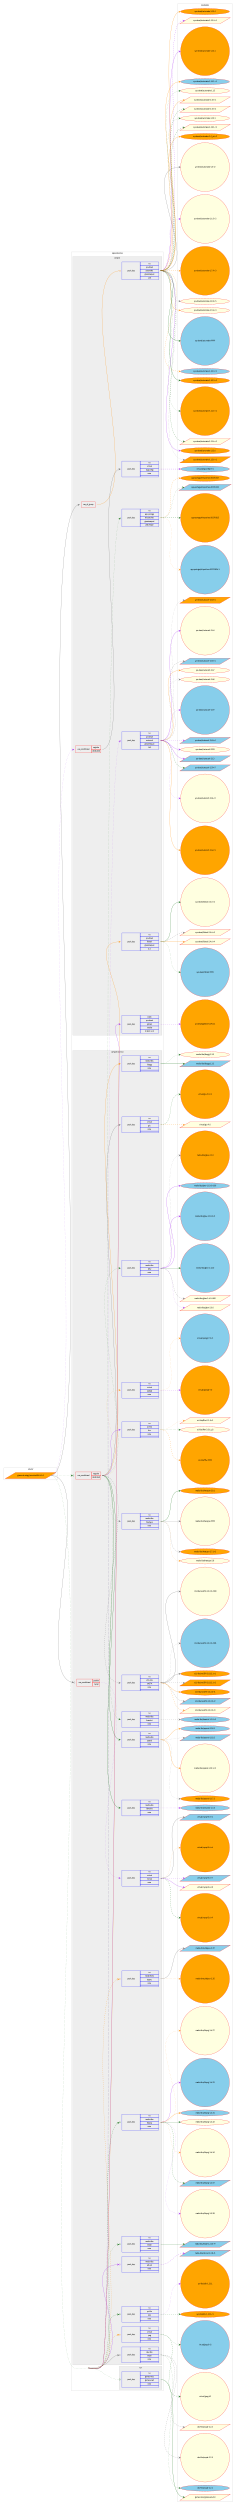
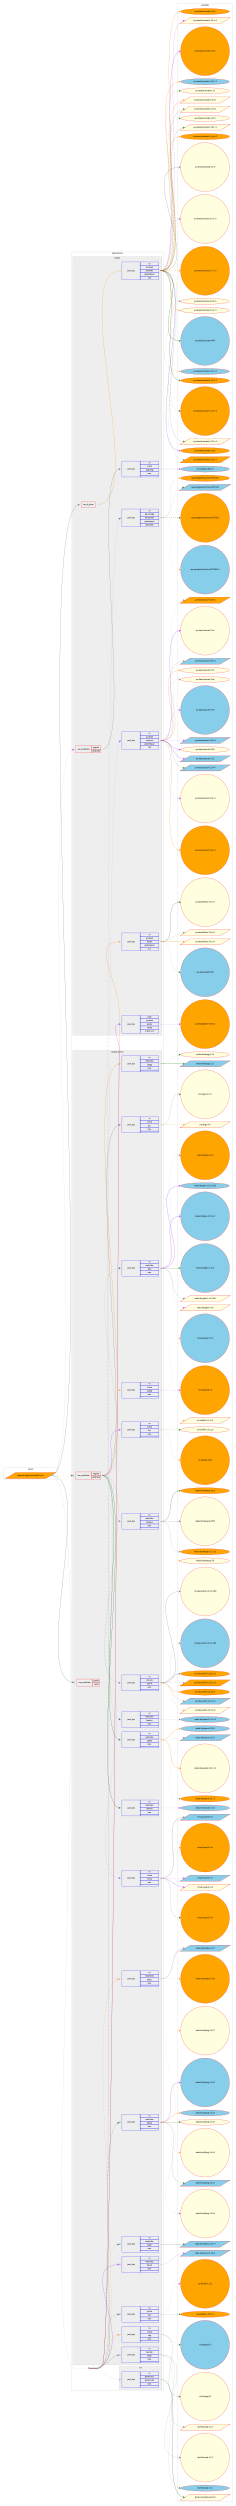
node "virtual/glu-9.0-r1": fillcolor orange -> lightyellow
